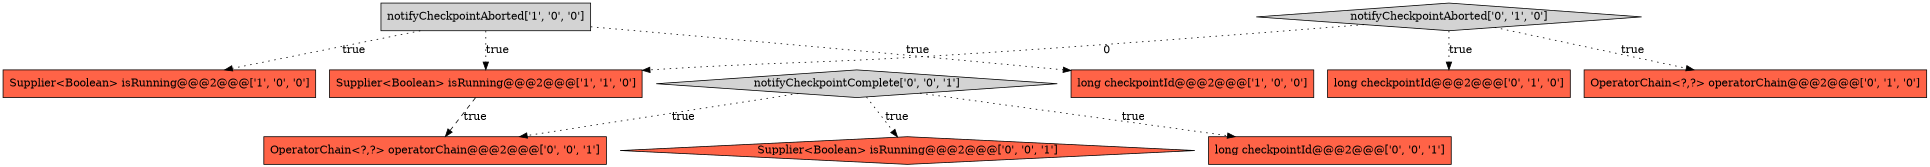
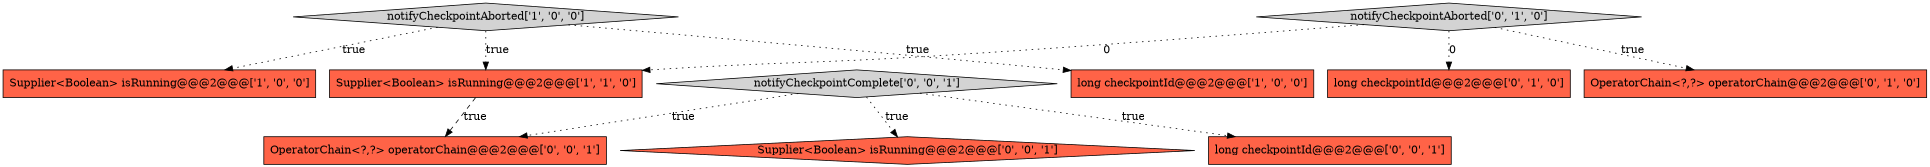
node "notifyCheckpointAborted['1', '0', '0']": shape box -> diamond
edge "notifyCheckpointAborted['0', '1', '0']" -> "long checkpointId@@@2@@@['0', '1', '0']": label "true" -> "0"
